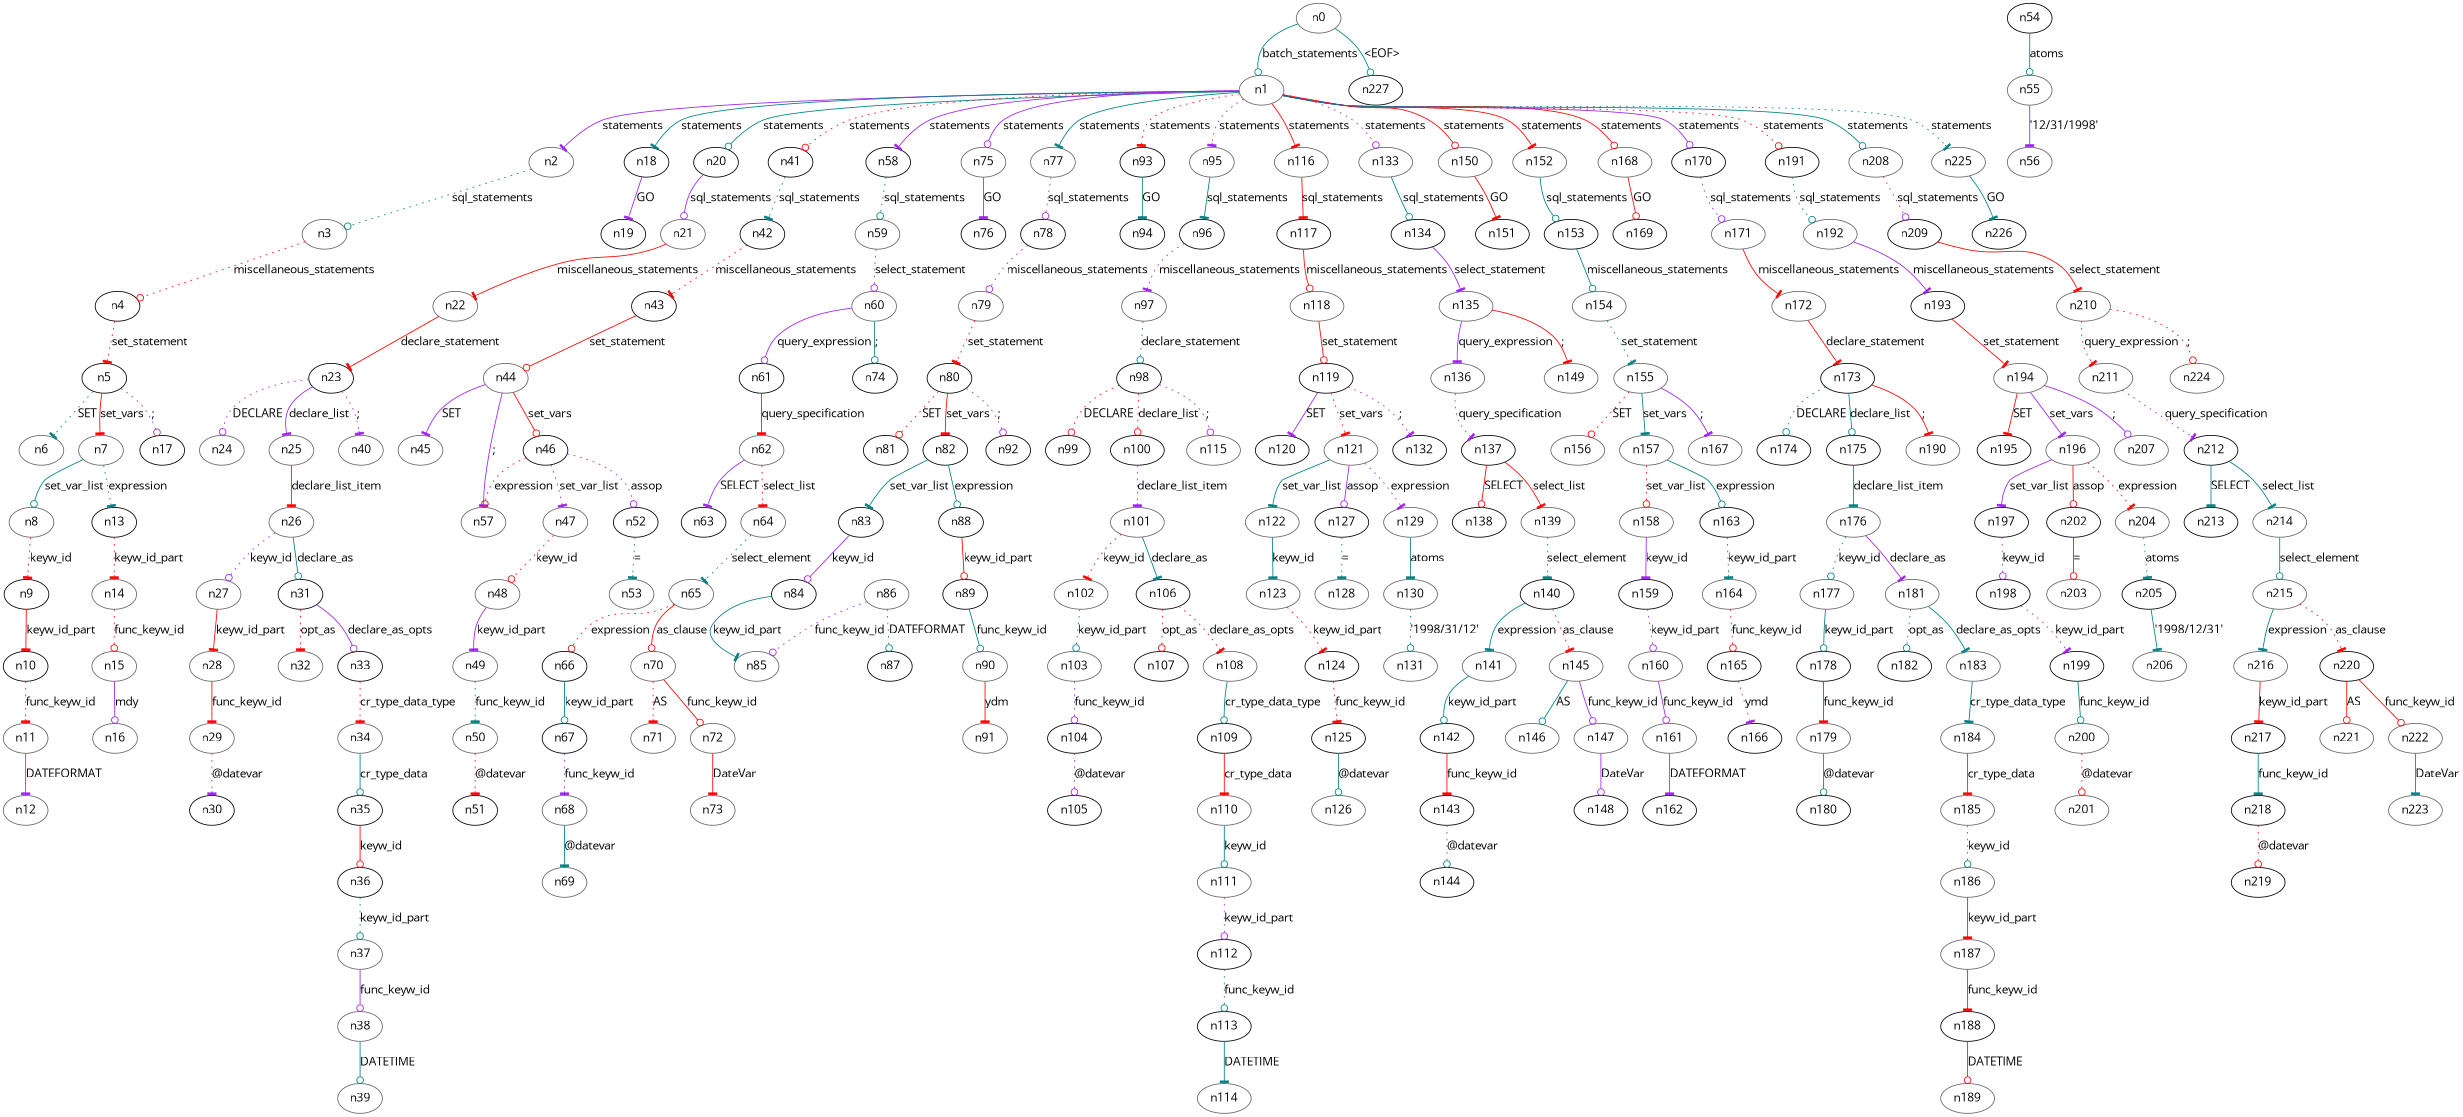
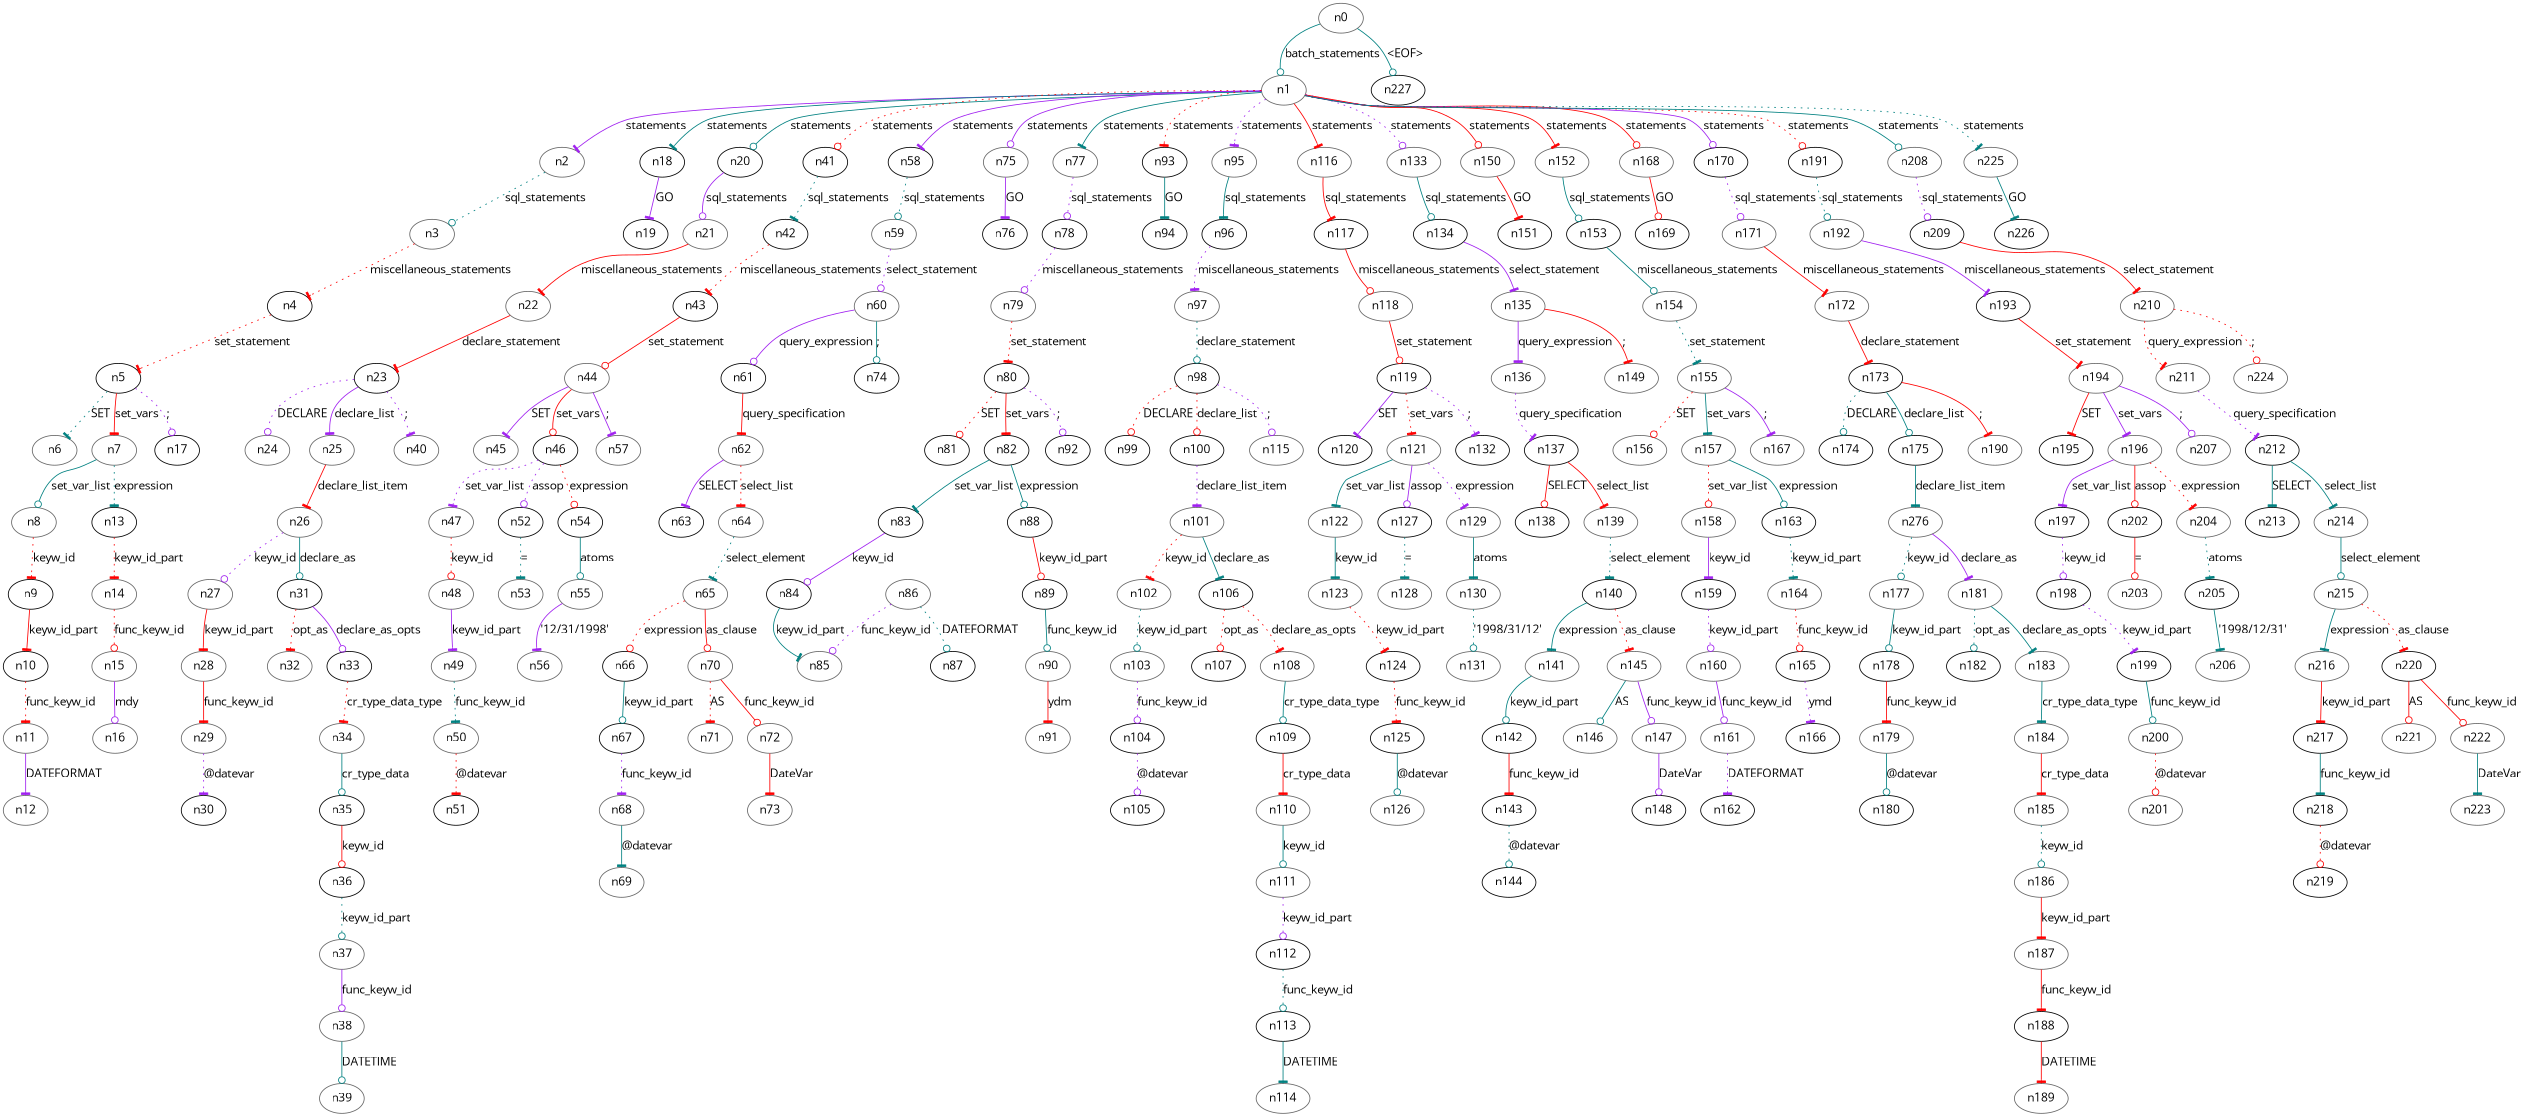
edge "n3" -> "n4": arrowhead odot -> tee
edge "n46" -> "n57": now "n46" -> "n54"
node "n176": label "n176" -> "n276"
edge "n161" -> "n162": style solid -> dotted
edge "n188" -> "n189": arrowhead odot -> tee
